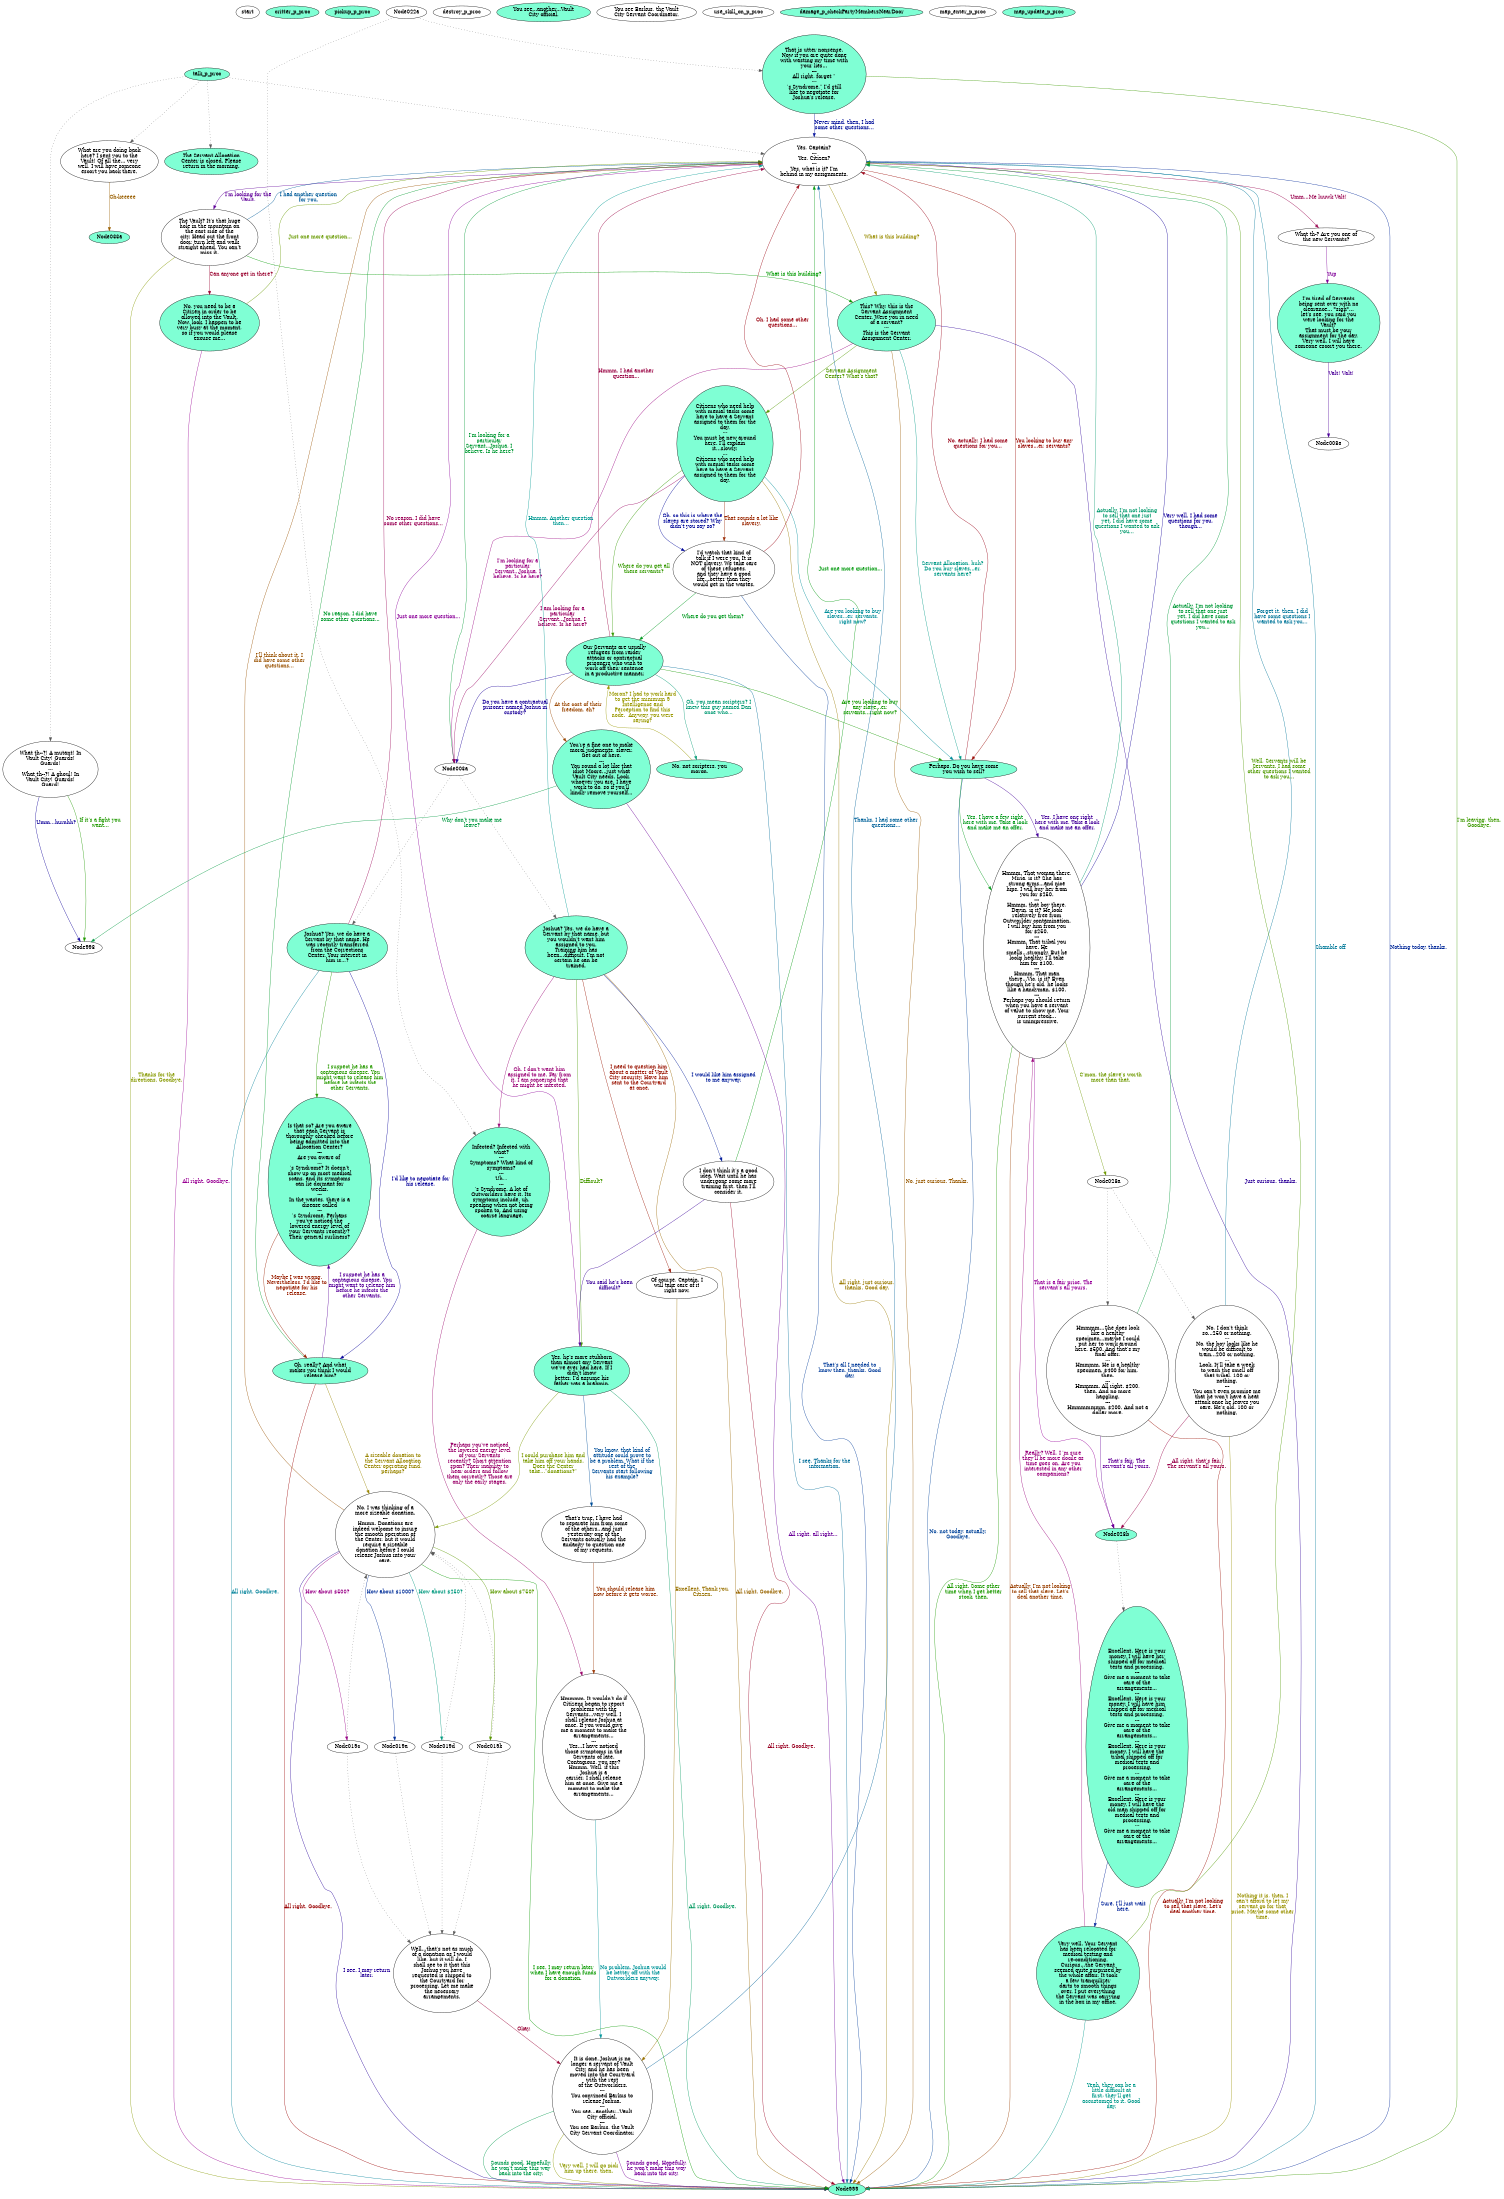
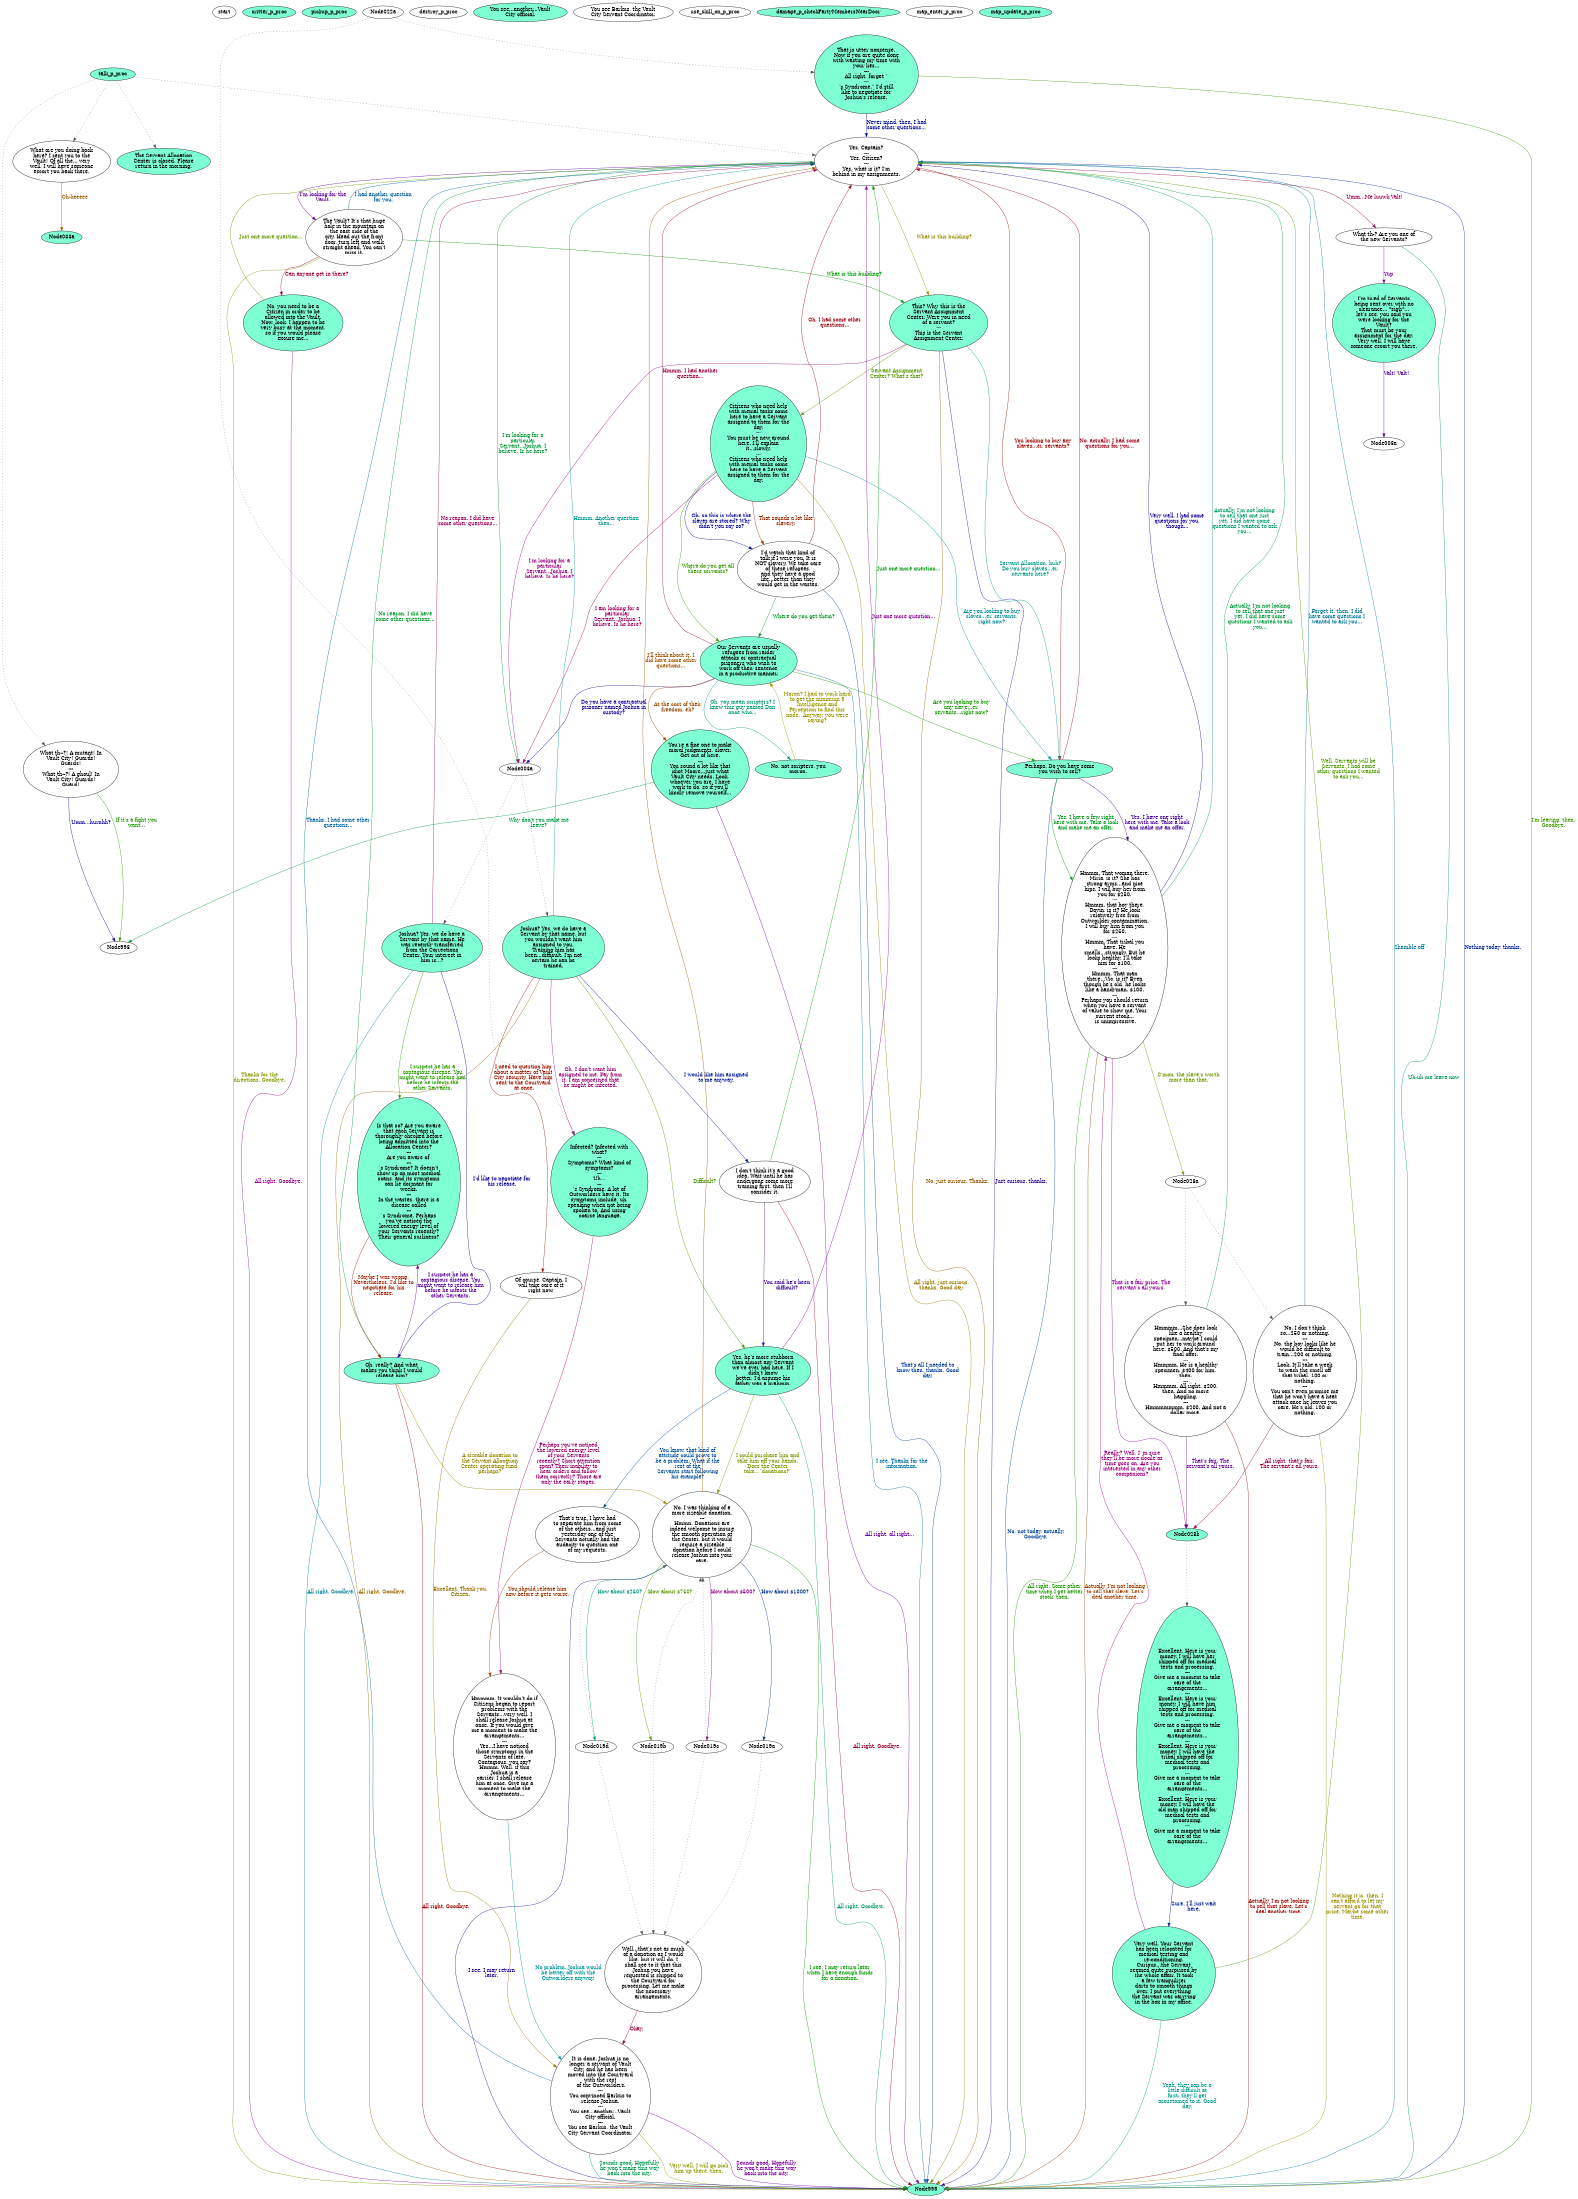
edge "What th-? Are you one of the new Servants?" -> "Node999": added, label "Uh-uh me leave now"
